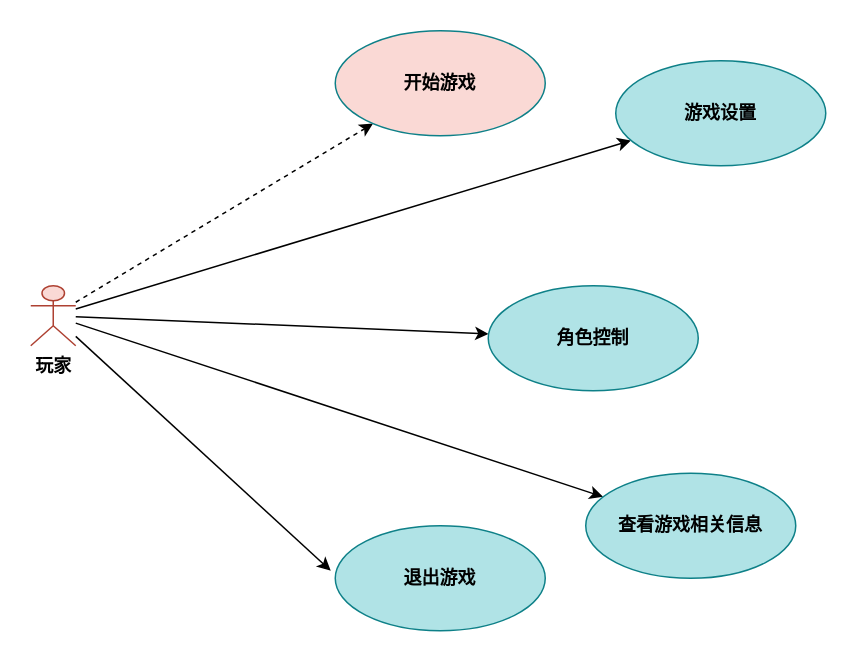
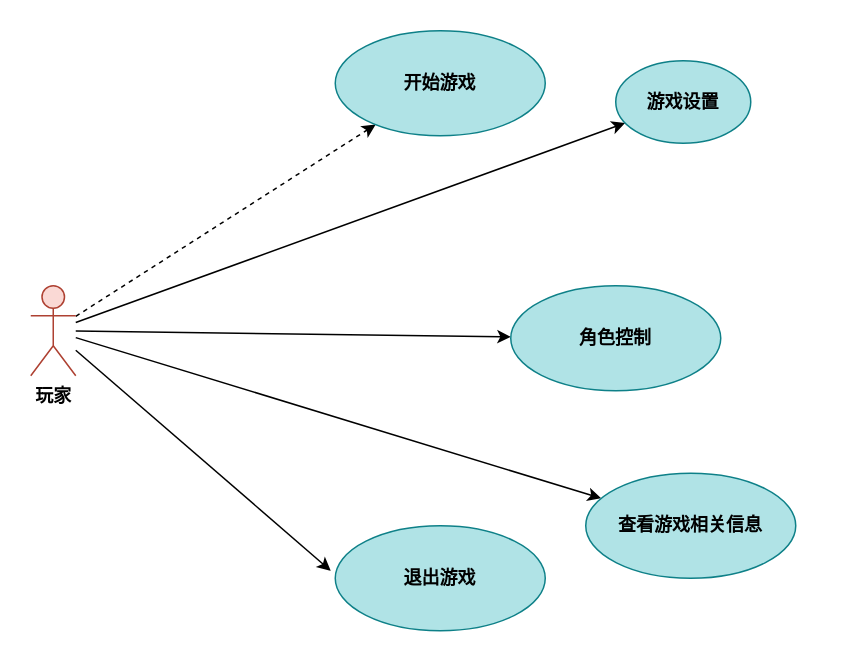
node "开始游戏": fillcolor #fad9d5 -> #b0e3e6
node "游戏设置": size 210x105 -> 135x83
node "玩家": size 45x60 -> 45x90
node "角色控制": moved (593, 338) -> (616, 338)
